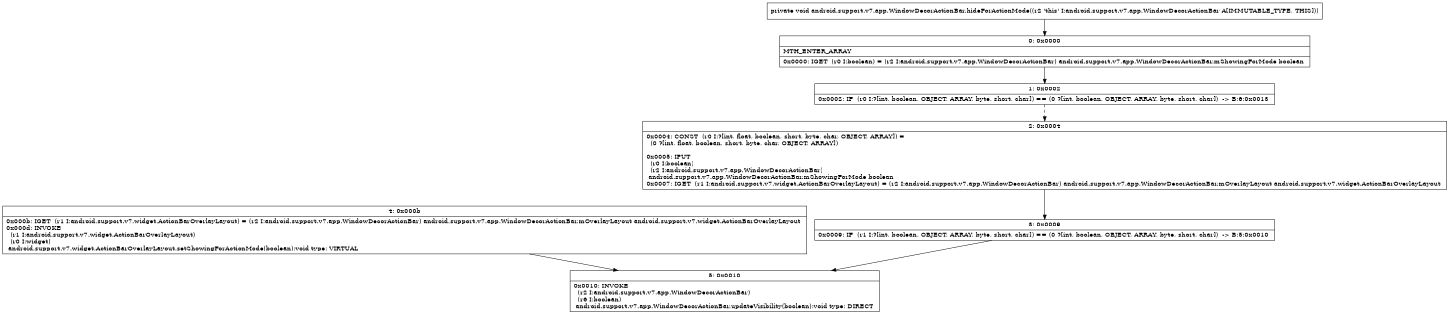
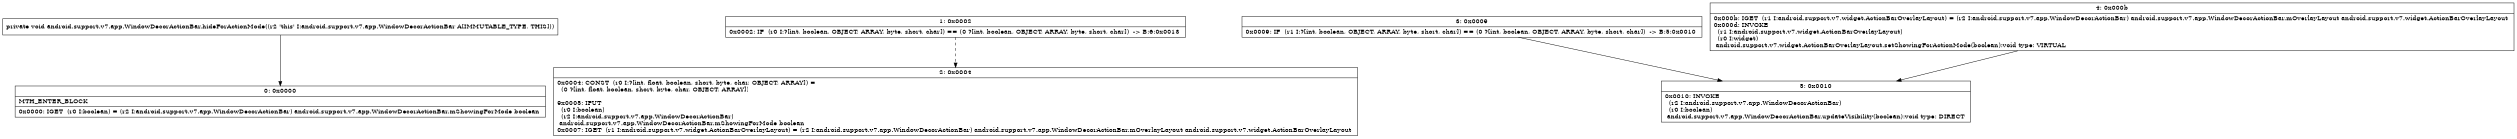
node "0: 0x0000": text "MTH_ENTER_ARRAY" -> "MTH_ENTER_BLOCK"
edge "0: 0x0000" -> "1: 0x0002": removed
node "2: 0x0004": text "0x0005: IPUT" -> "9x0005: IPUT"
edge "2: 0x0004" -> "3: 0x0009": removed
node "5: 0x0010": text "(r6 I:boolean)" -> "(r0 I:boolean)"
